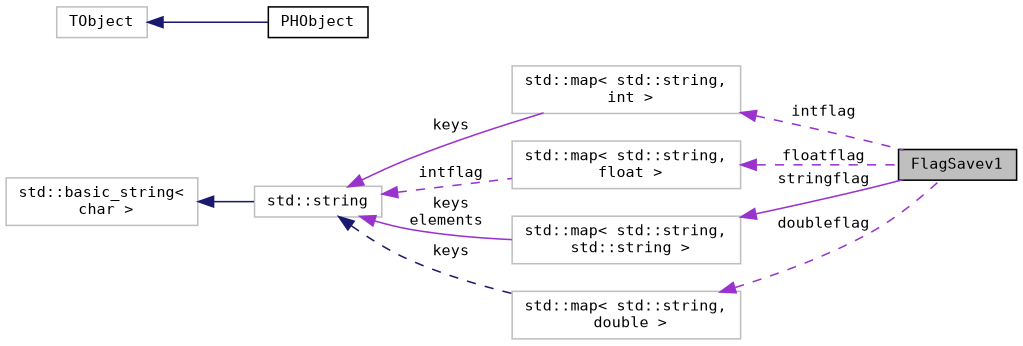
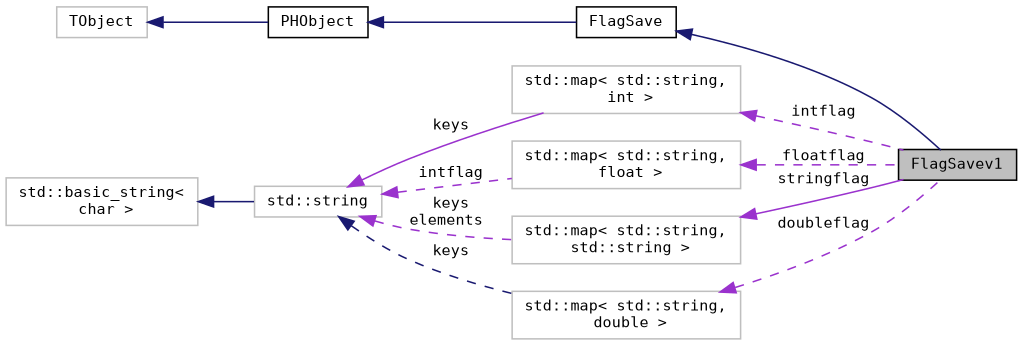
node "FlagSave": added
edge "std::map< std::string, std::string >" -> "std::string": style solid -> dashed
